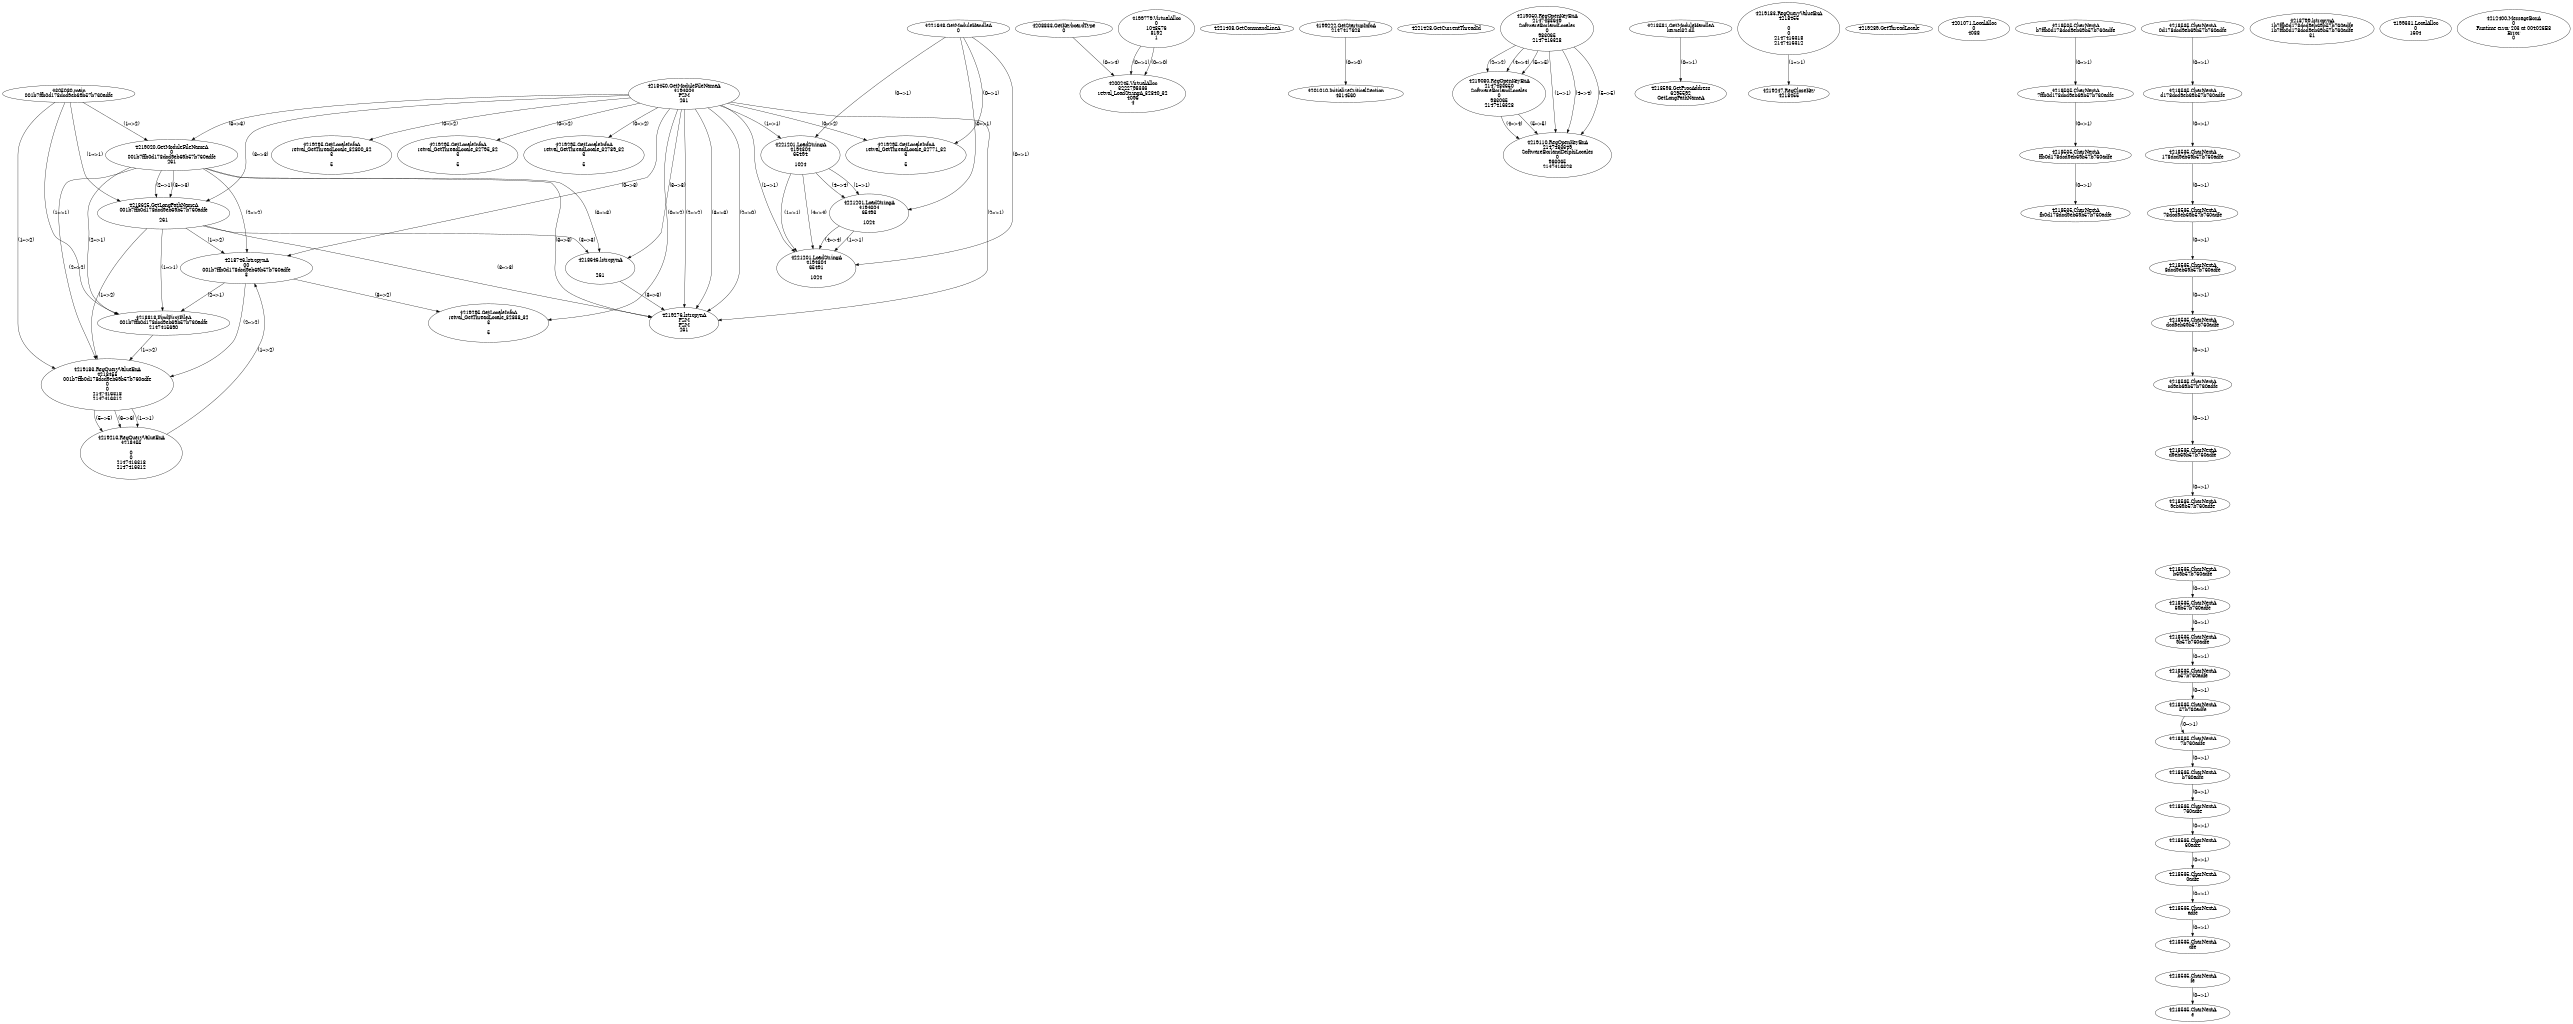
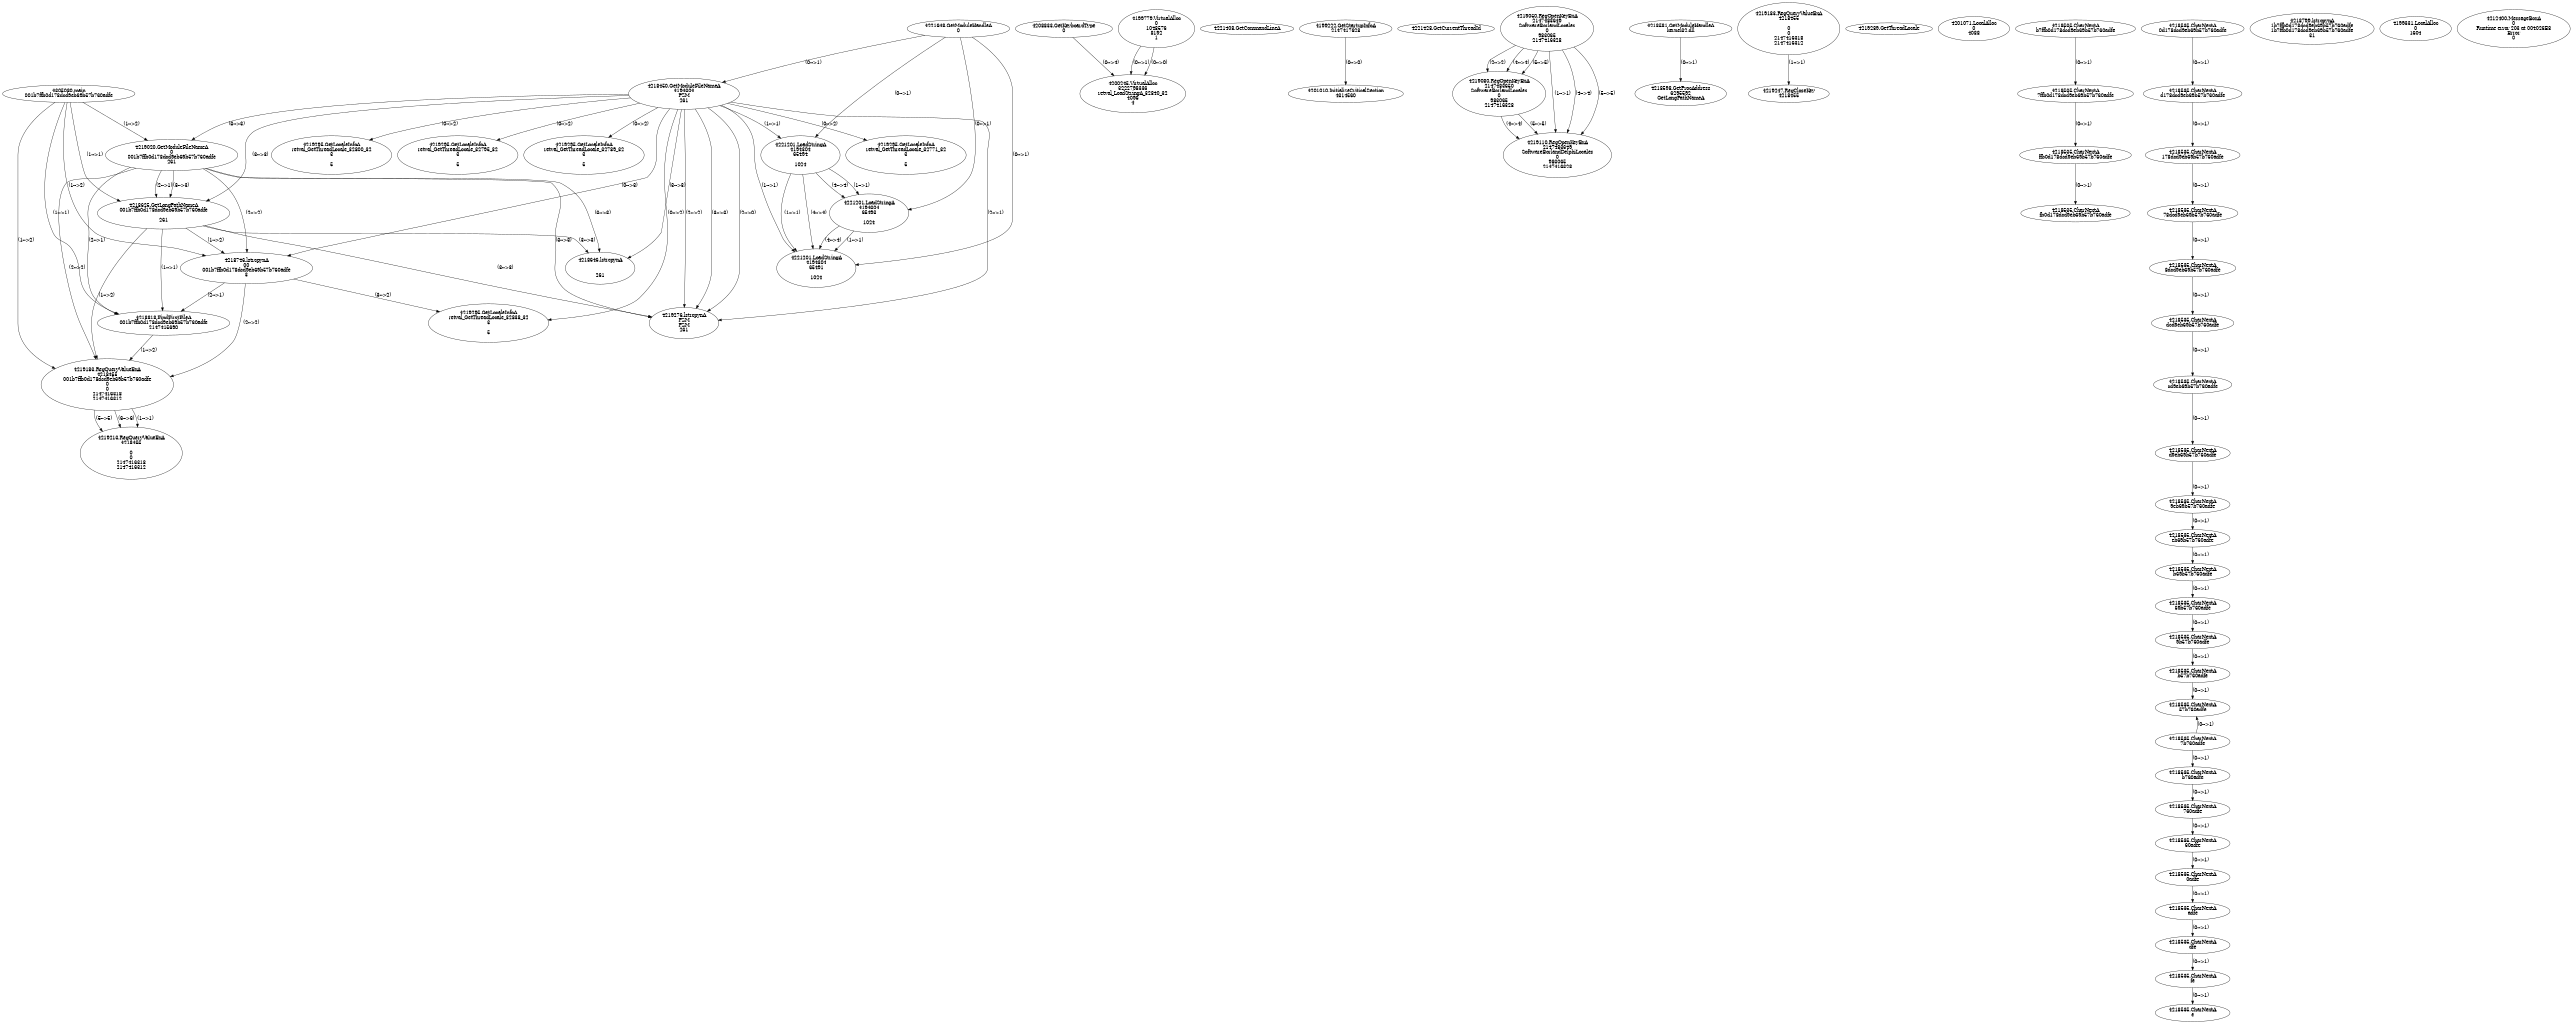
edge "4221648.GetModuleHandleA 0" -> "4219295.GetLocaleInfoA retval_GetThreadLocale_32771_32 3 5": now "4221648.GetModuleHandleA 0" -> "4218450.GetModuleFileNameA 4194304 PZM 261"
edge "4218646.lstrcpynA 261" -> "4219276.lstrcpynA PZM PZM 261": removed, label "(3-->3)"
edge "4219213.RegQueryValueExA 4218455 0 0 2147416318 2147416312" -> "4218746.lstrcpynA 00 001b7ffb0d178dcd9eb69b57b760adfe 3": now "4305080.main 001b7ffb0d178dcd9eb69b57b760adfe" -> "4218746.lstrcpynA 00 001b7ffb0d178dcd9eb69b57b760adfe 3"
node "4218535.CharNextA eb69b57b760adfe": added
edge "4218535.CharNextA 57b760adfe" -> "4218535.CharNextA 7b760adfe": reversed
edge "4218535.CharNextA dfe" -> "4218535.CharNextA fe": added, label "(0-->1)"
